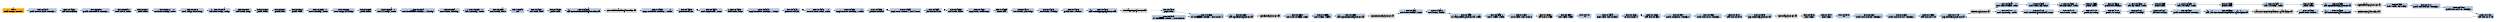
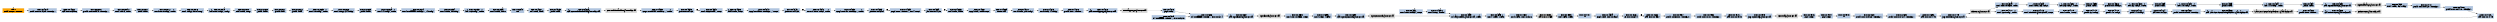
edge "__p__commode@msvcrt.dll" -> "0x010046a1 movl 0x0100d534, %ecx": now "__p__commode@msvcrt.dll" -> "0x010046a9 orl _adjust_fdiv@msvcrt.dll, %eax"
edge "0x01004401 ret" -> "0x010046ba cmpl %edi, 0x0100d524": added
